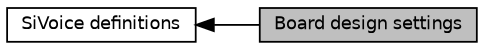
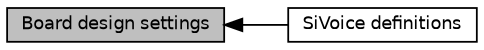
edge "Board design settings" -> "SiVoice definitions": reversed
